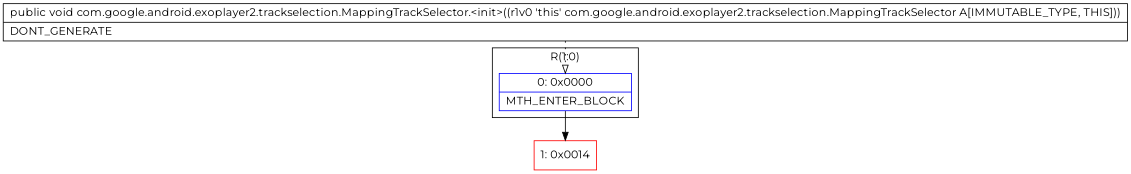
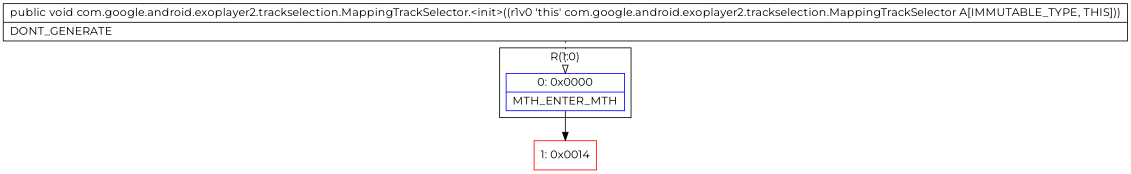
node "0: 0x0000": text "MTH_ENTER_BLOCK" -> "MTH_ENTER_MTH"
